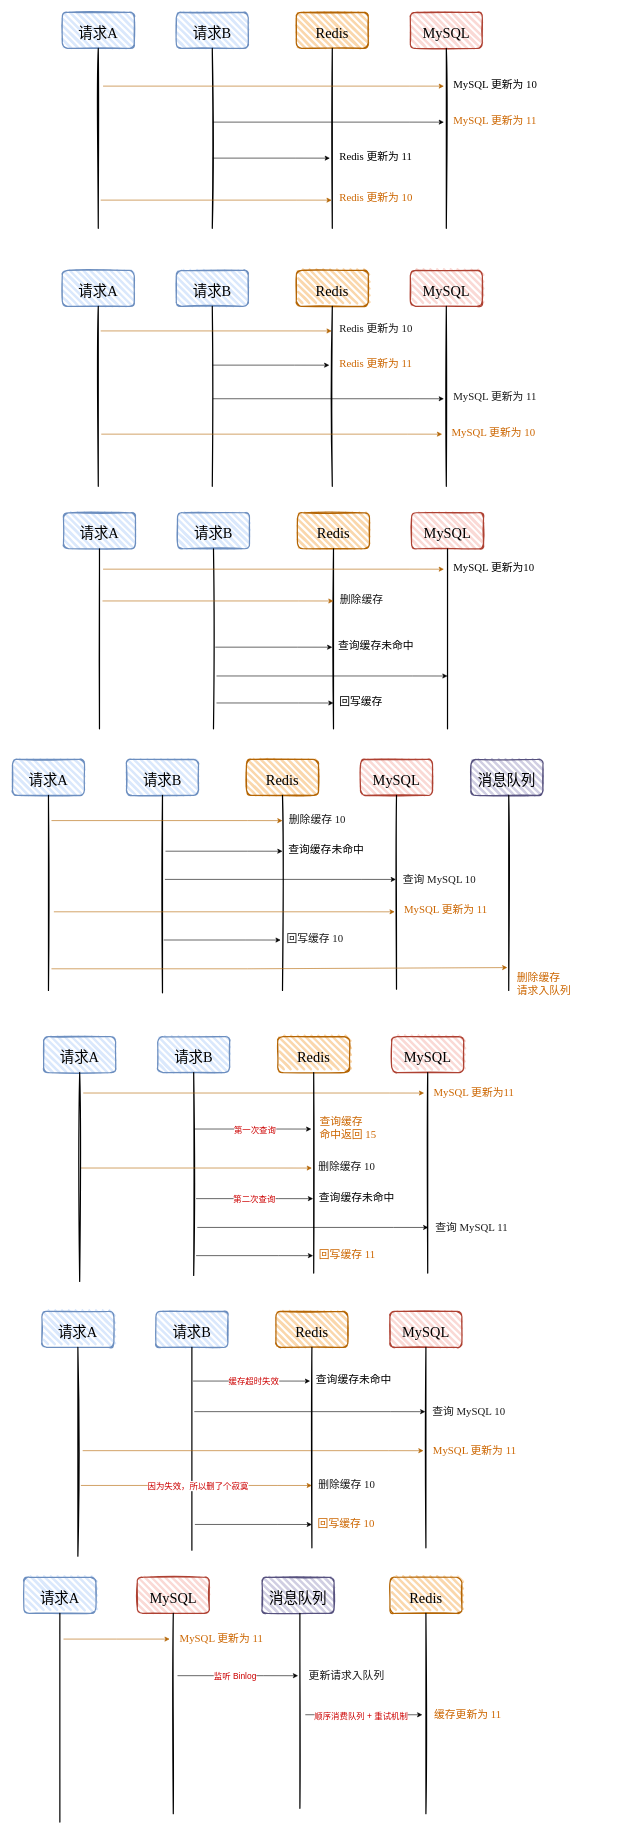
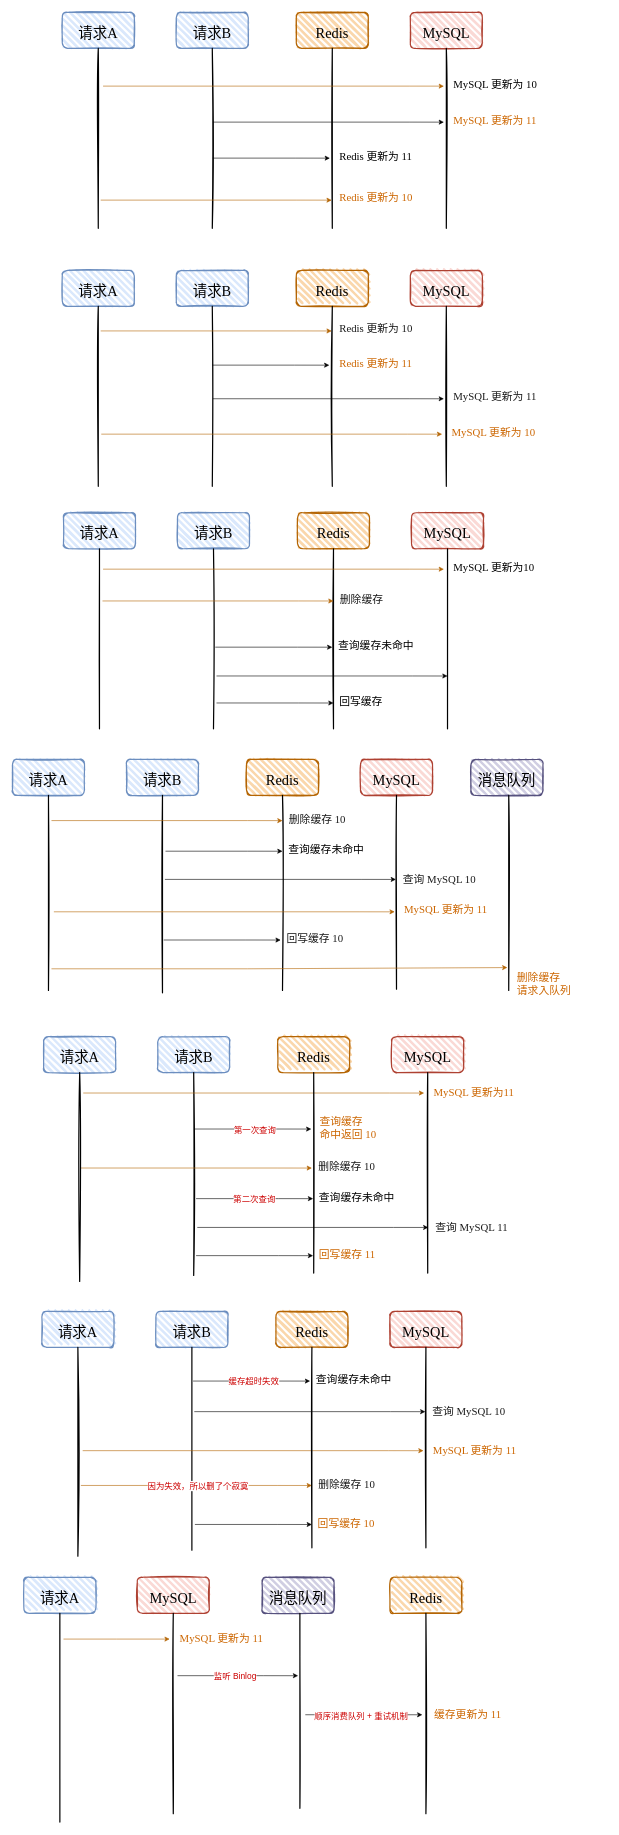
node "查询缓存 命中返回 15": label "查询缓存 命中返回 15" -> "查询缓存 命中返回 10"
node "更新请求入队列": removed
